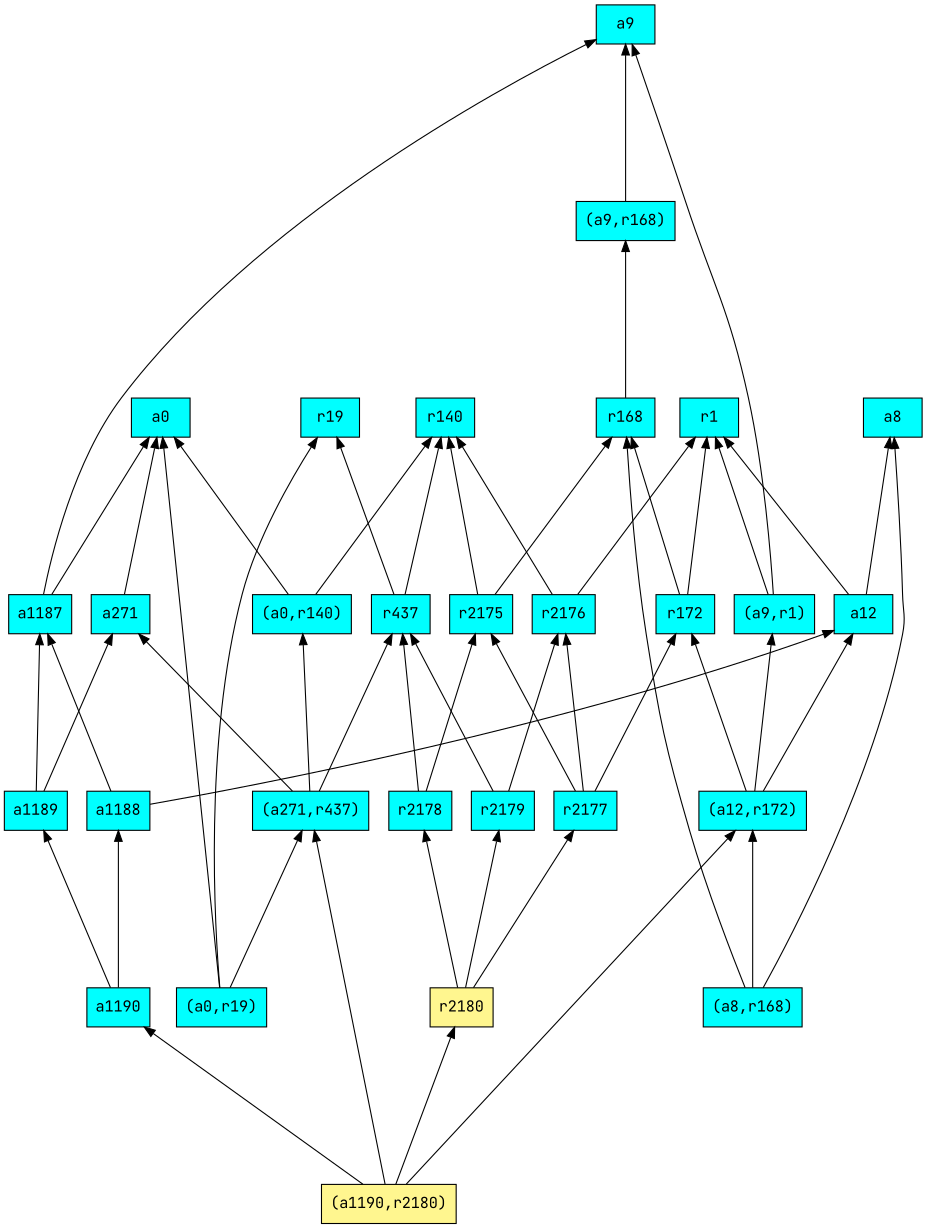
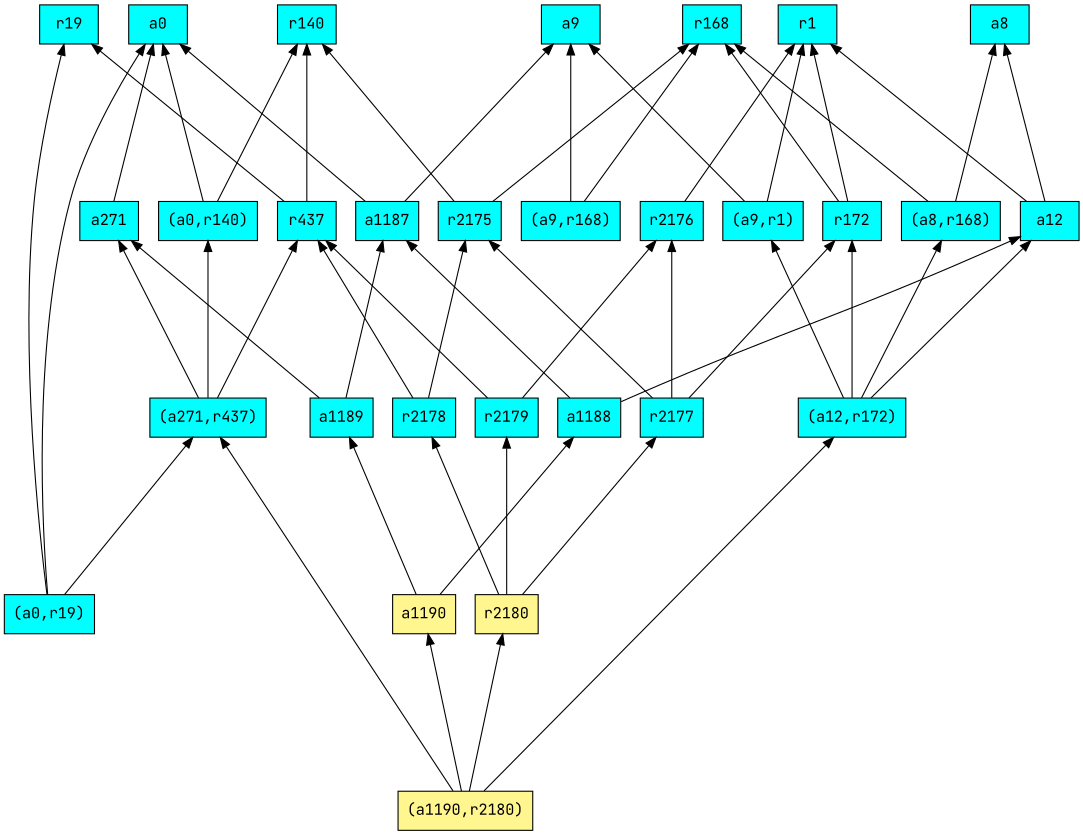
edge "r168" -> "(a9,r168)": reversed
edge "r2176" -> "r140": removed
edge "(a8,r168)" -> "(a12,r172)": reversed
node "a1190": fillcolor cyan -> khaki1
